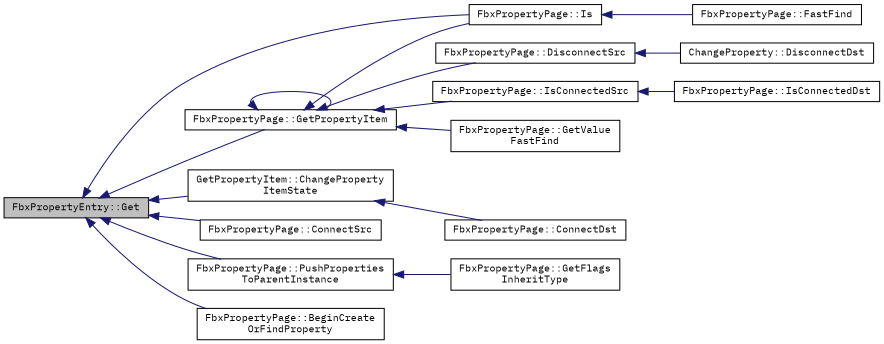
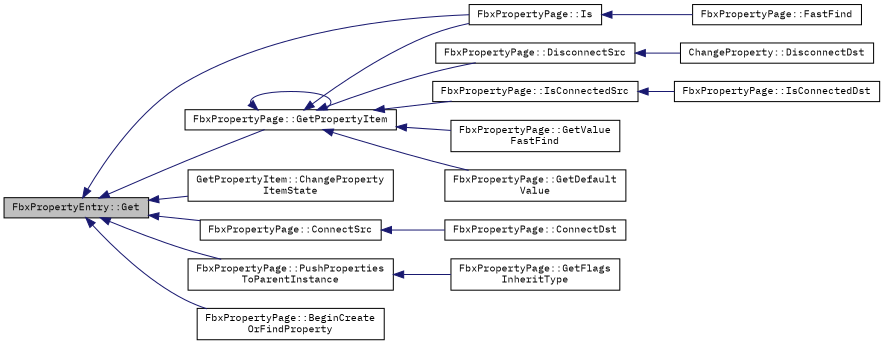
node "FbxPropertyPage::GetDefault Value": added
edge "FbxPropertyPage::ConnectDst" -> "GetPropertyItem::ChangeProperty ItemState": now "FbxPropertyPage::ConnectDst" -> "FbxPropertyPage::ConnectSrc"
